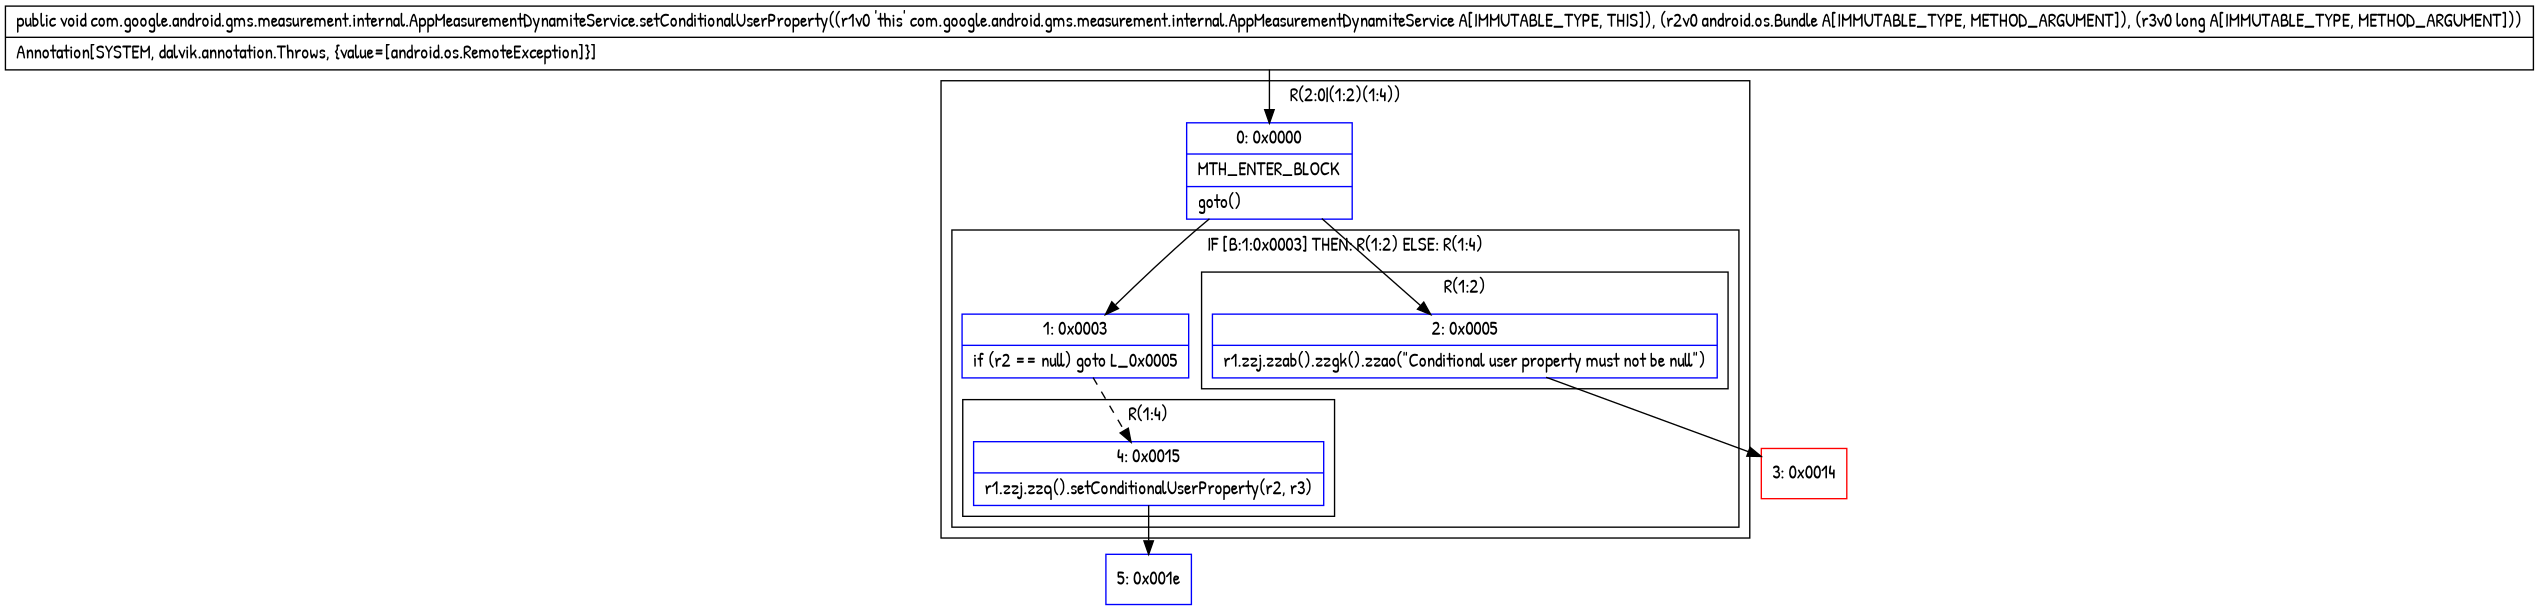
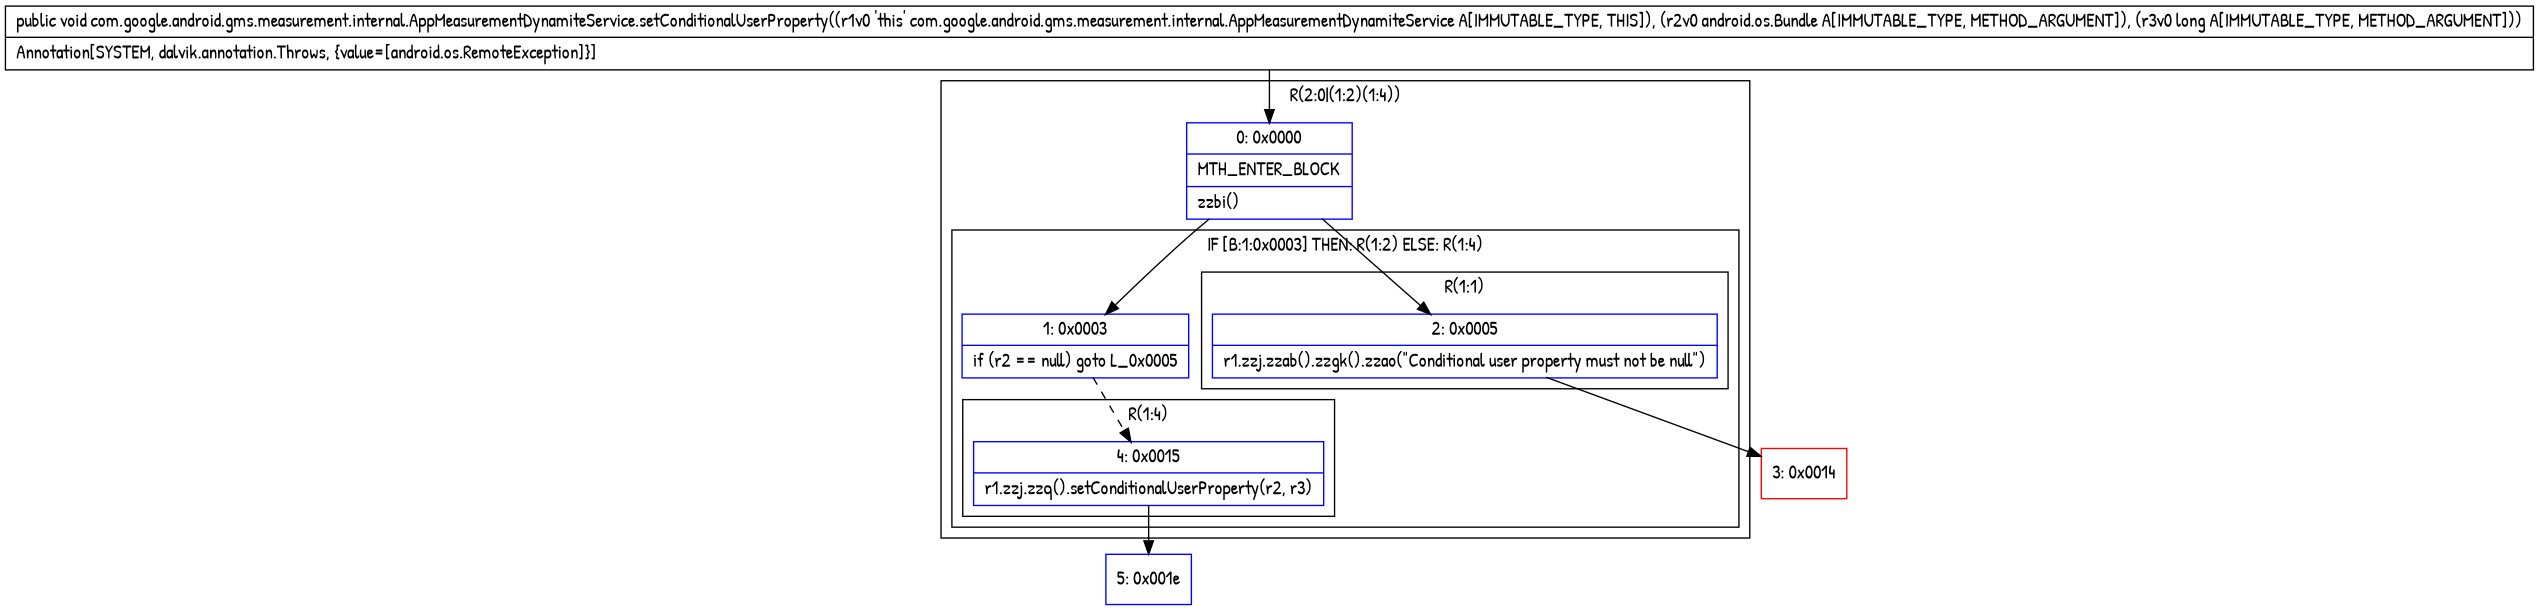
node "0: 0x0000": text "goto()" -> "zzbi()"
cluster "R(1:2)": label "R(1:2)" -> "R(1:1)"
